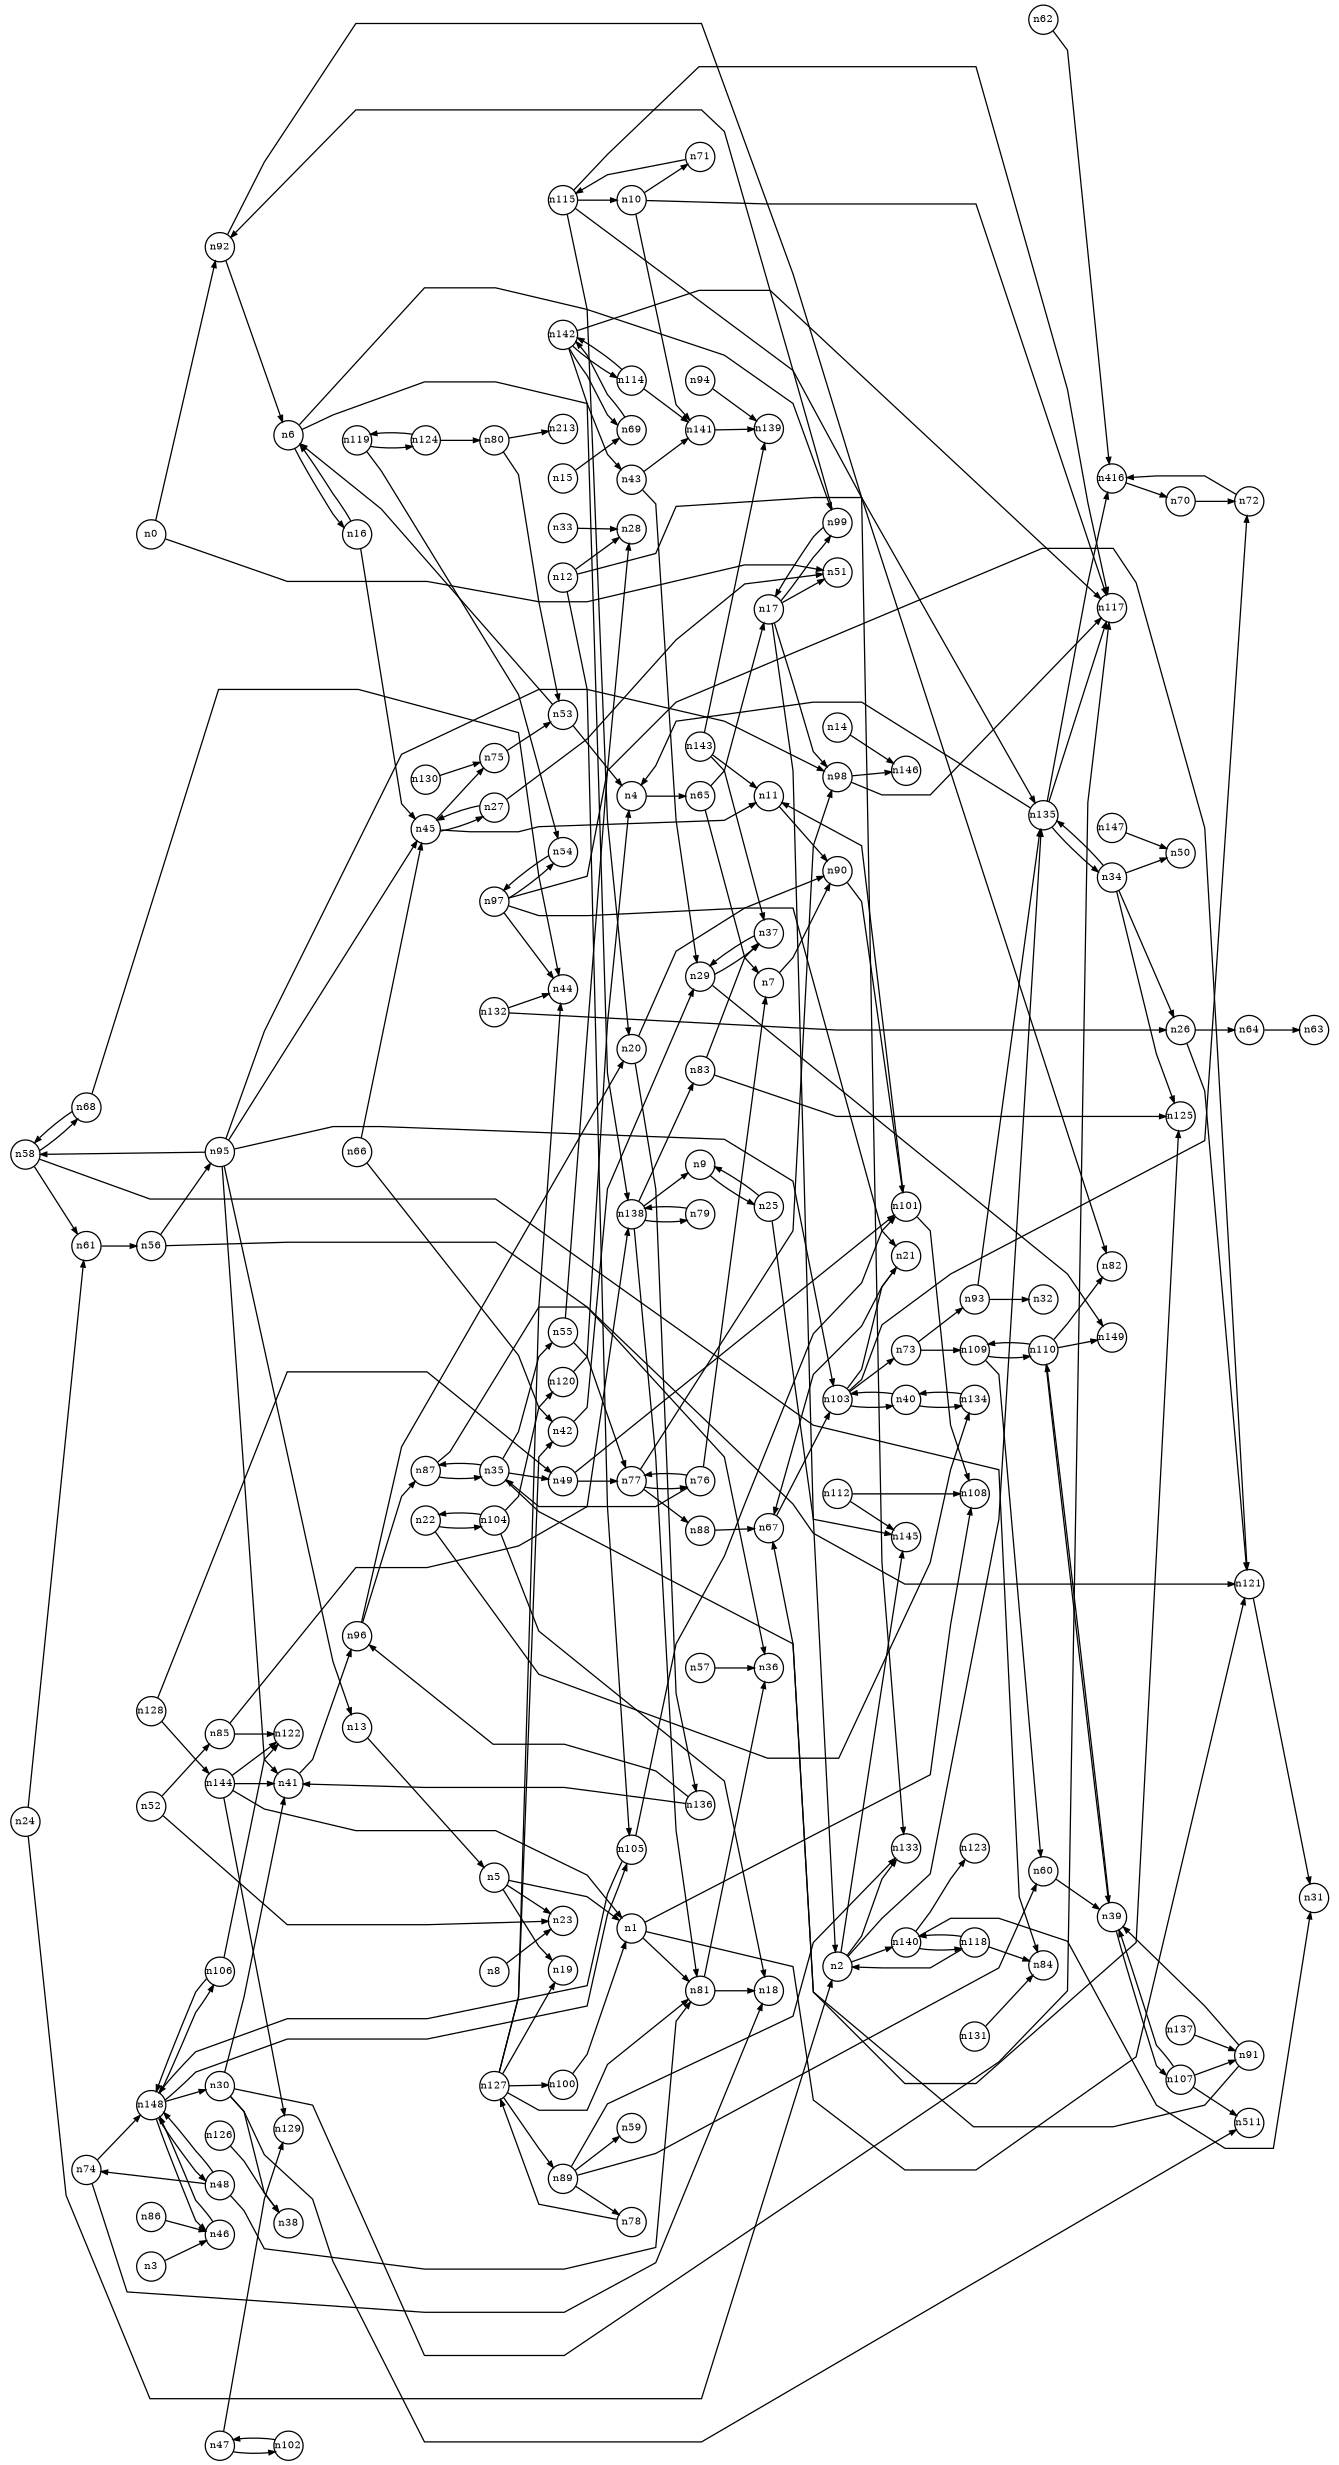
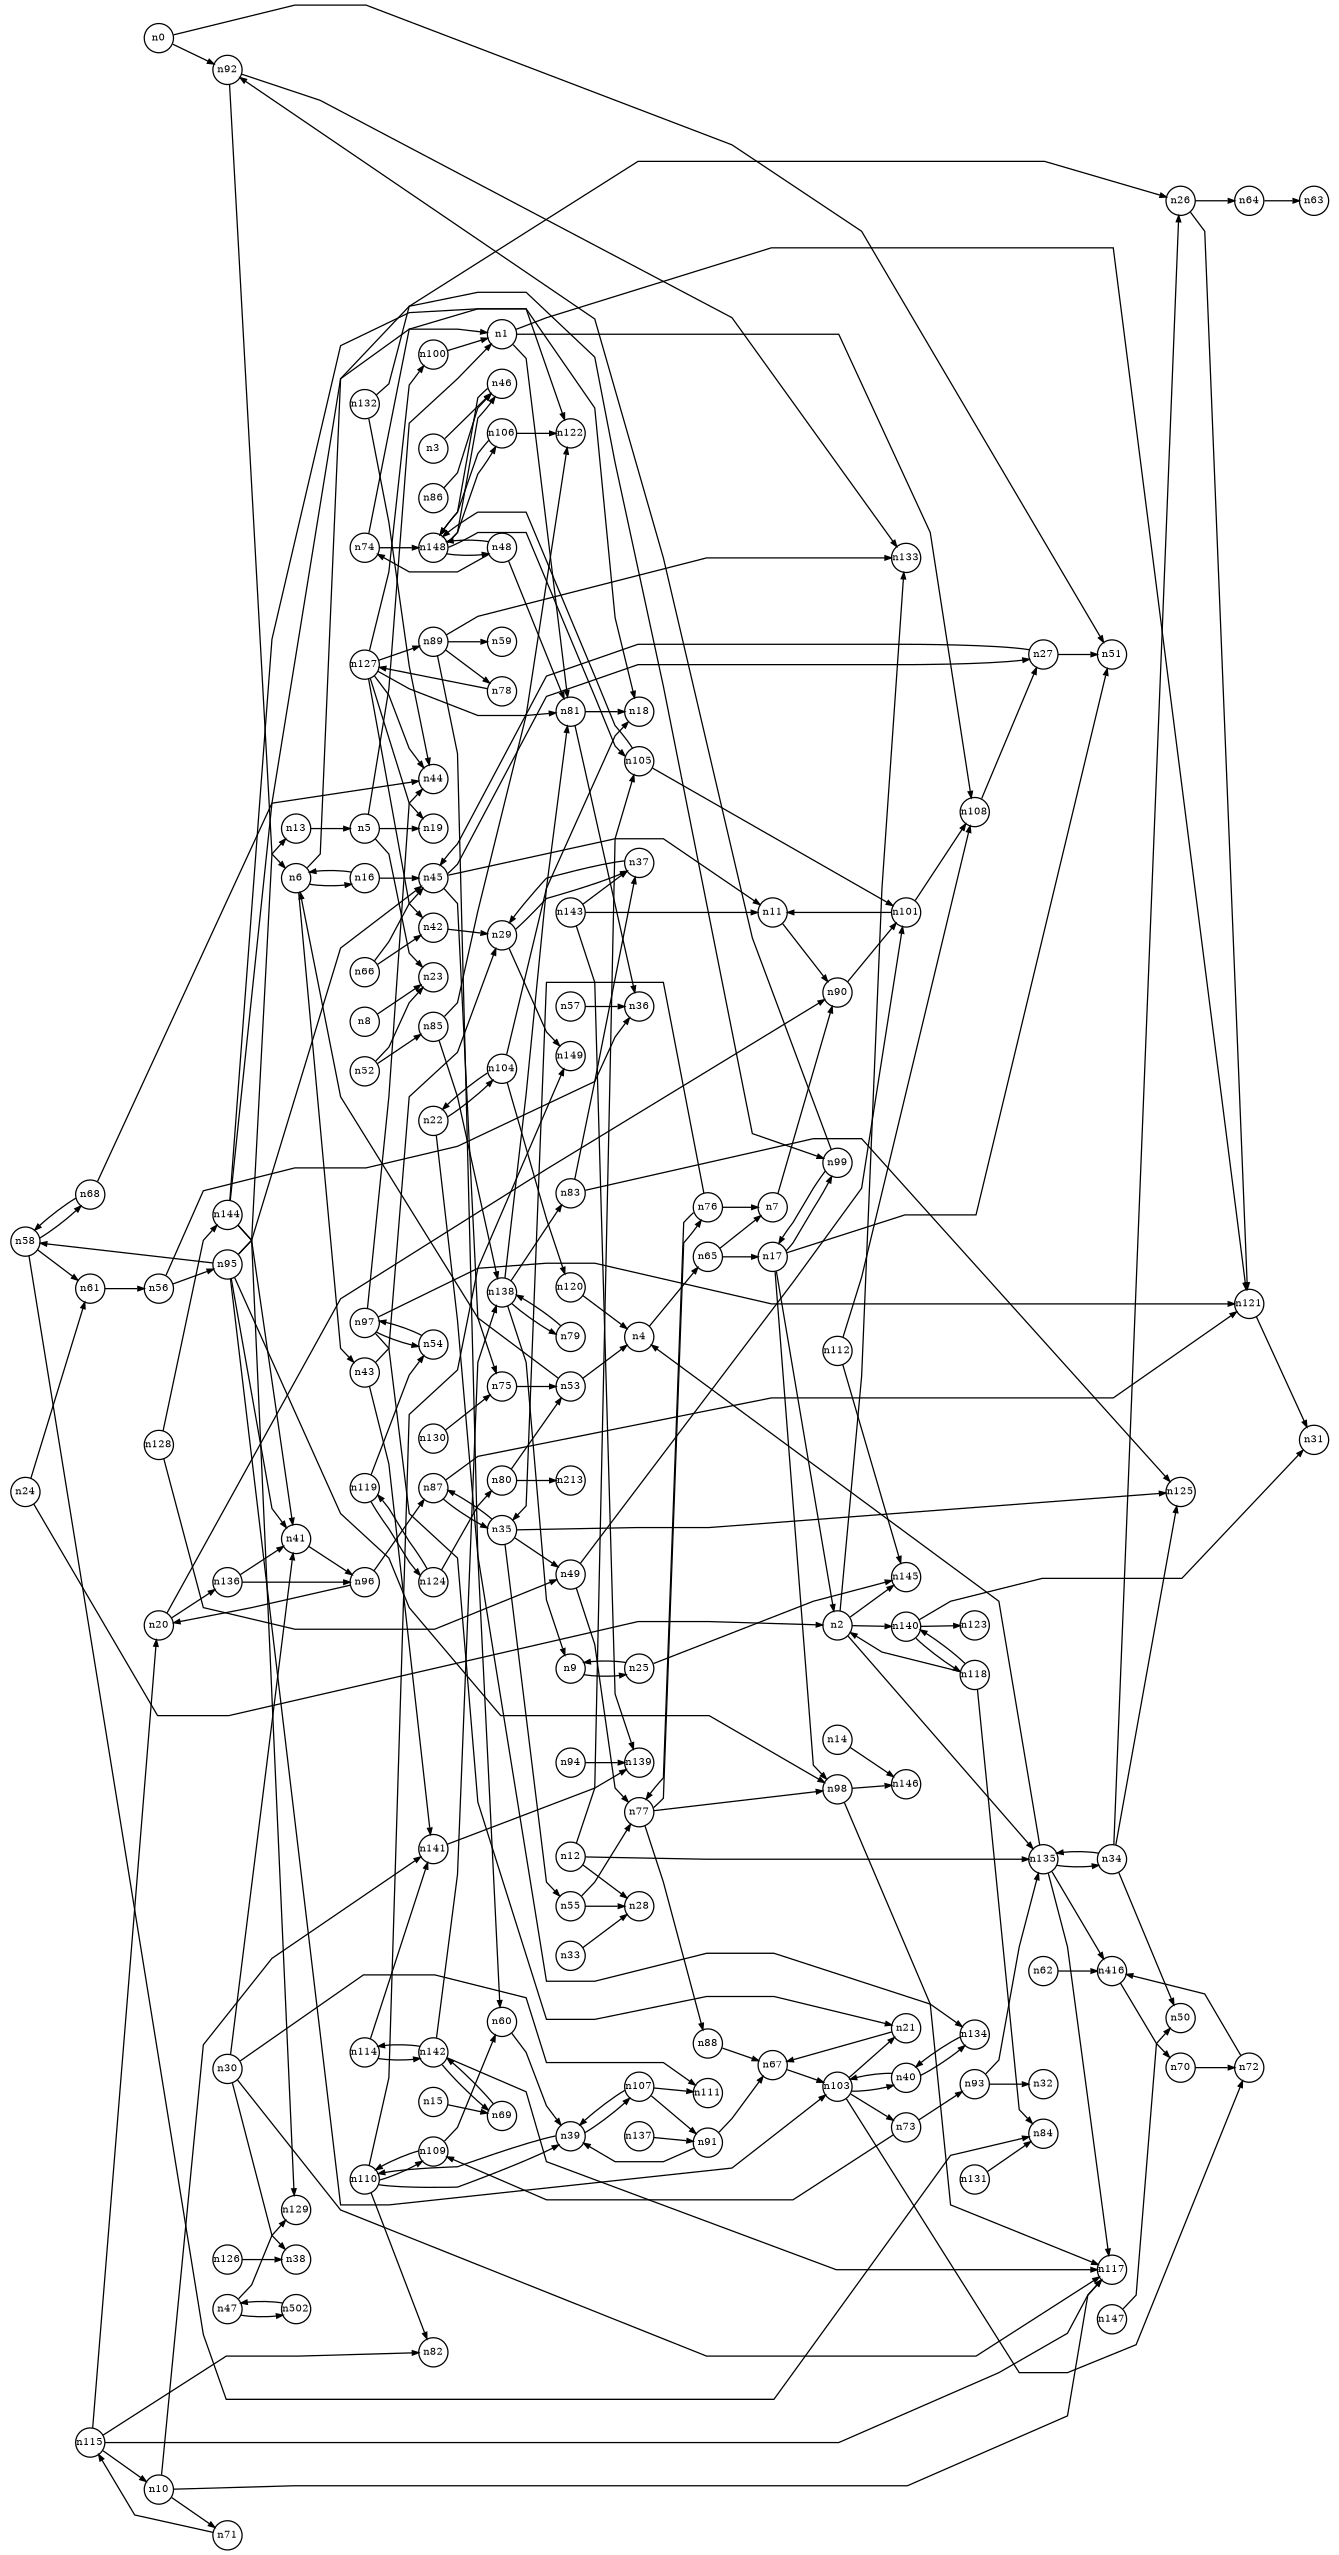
edge "n108" -> "n27": added
edge "n148" -> "n30": removed
node "n511": label "n511" -> "n111"
node "n102": label "n102" -> "n502"
